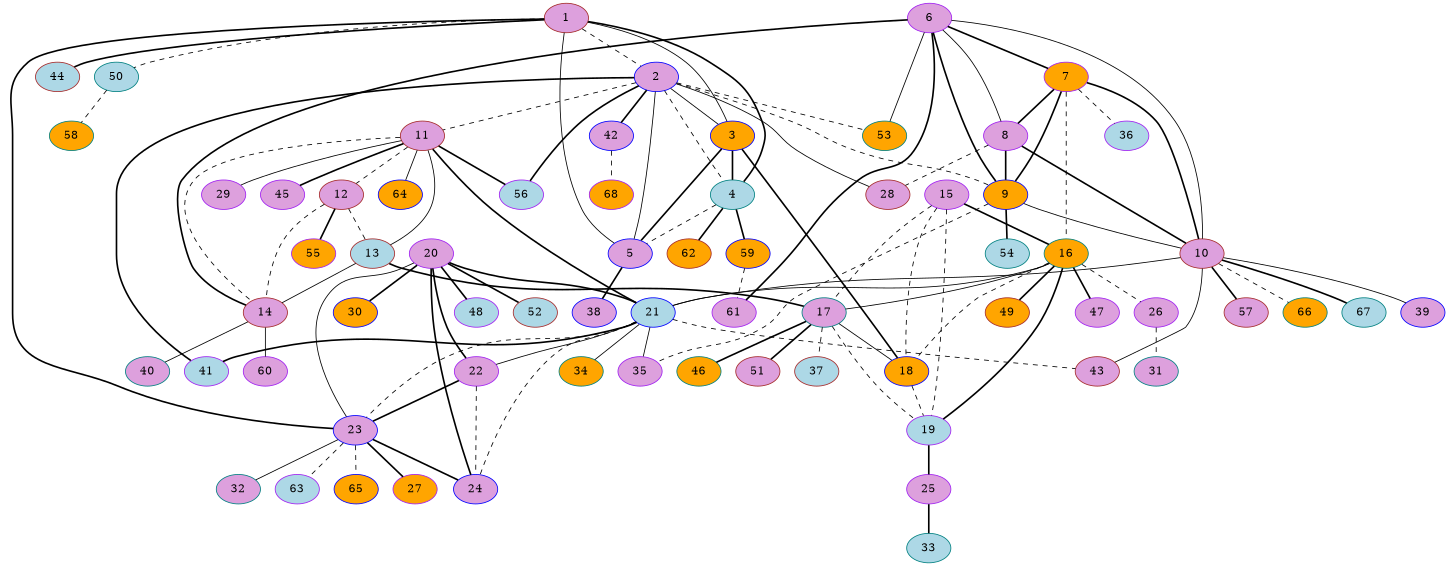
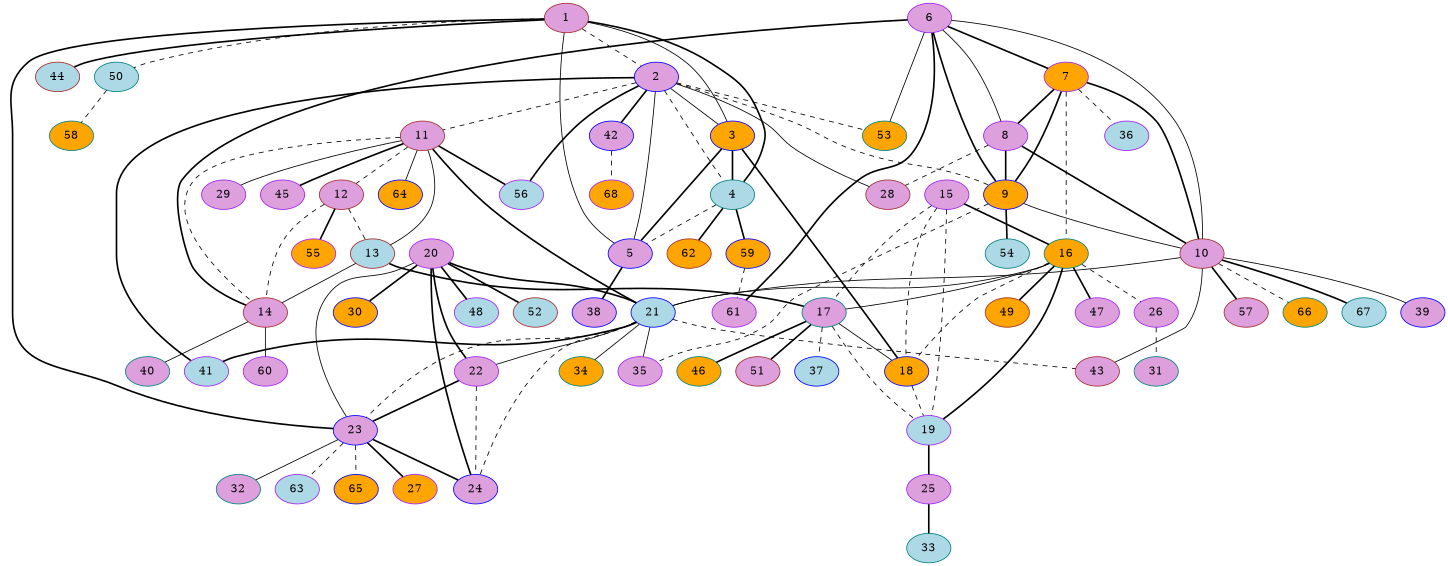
node "37": color brown -> blue
